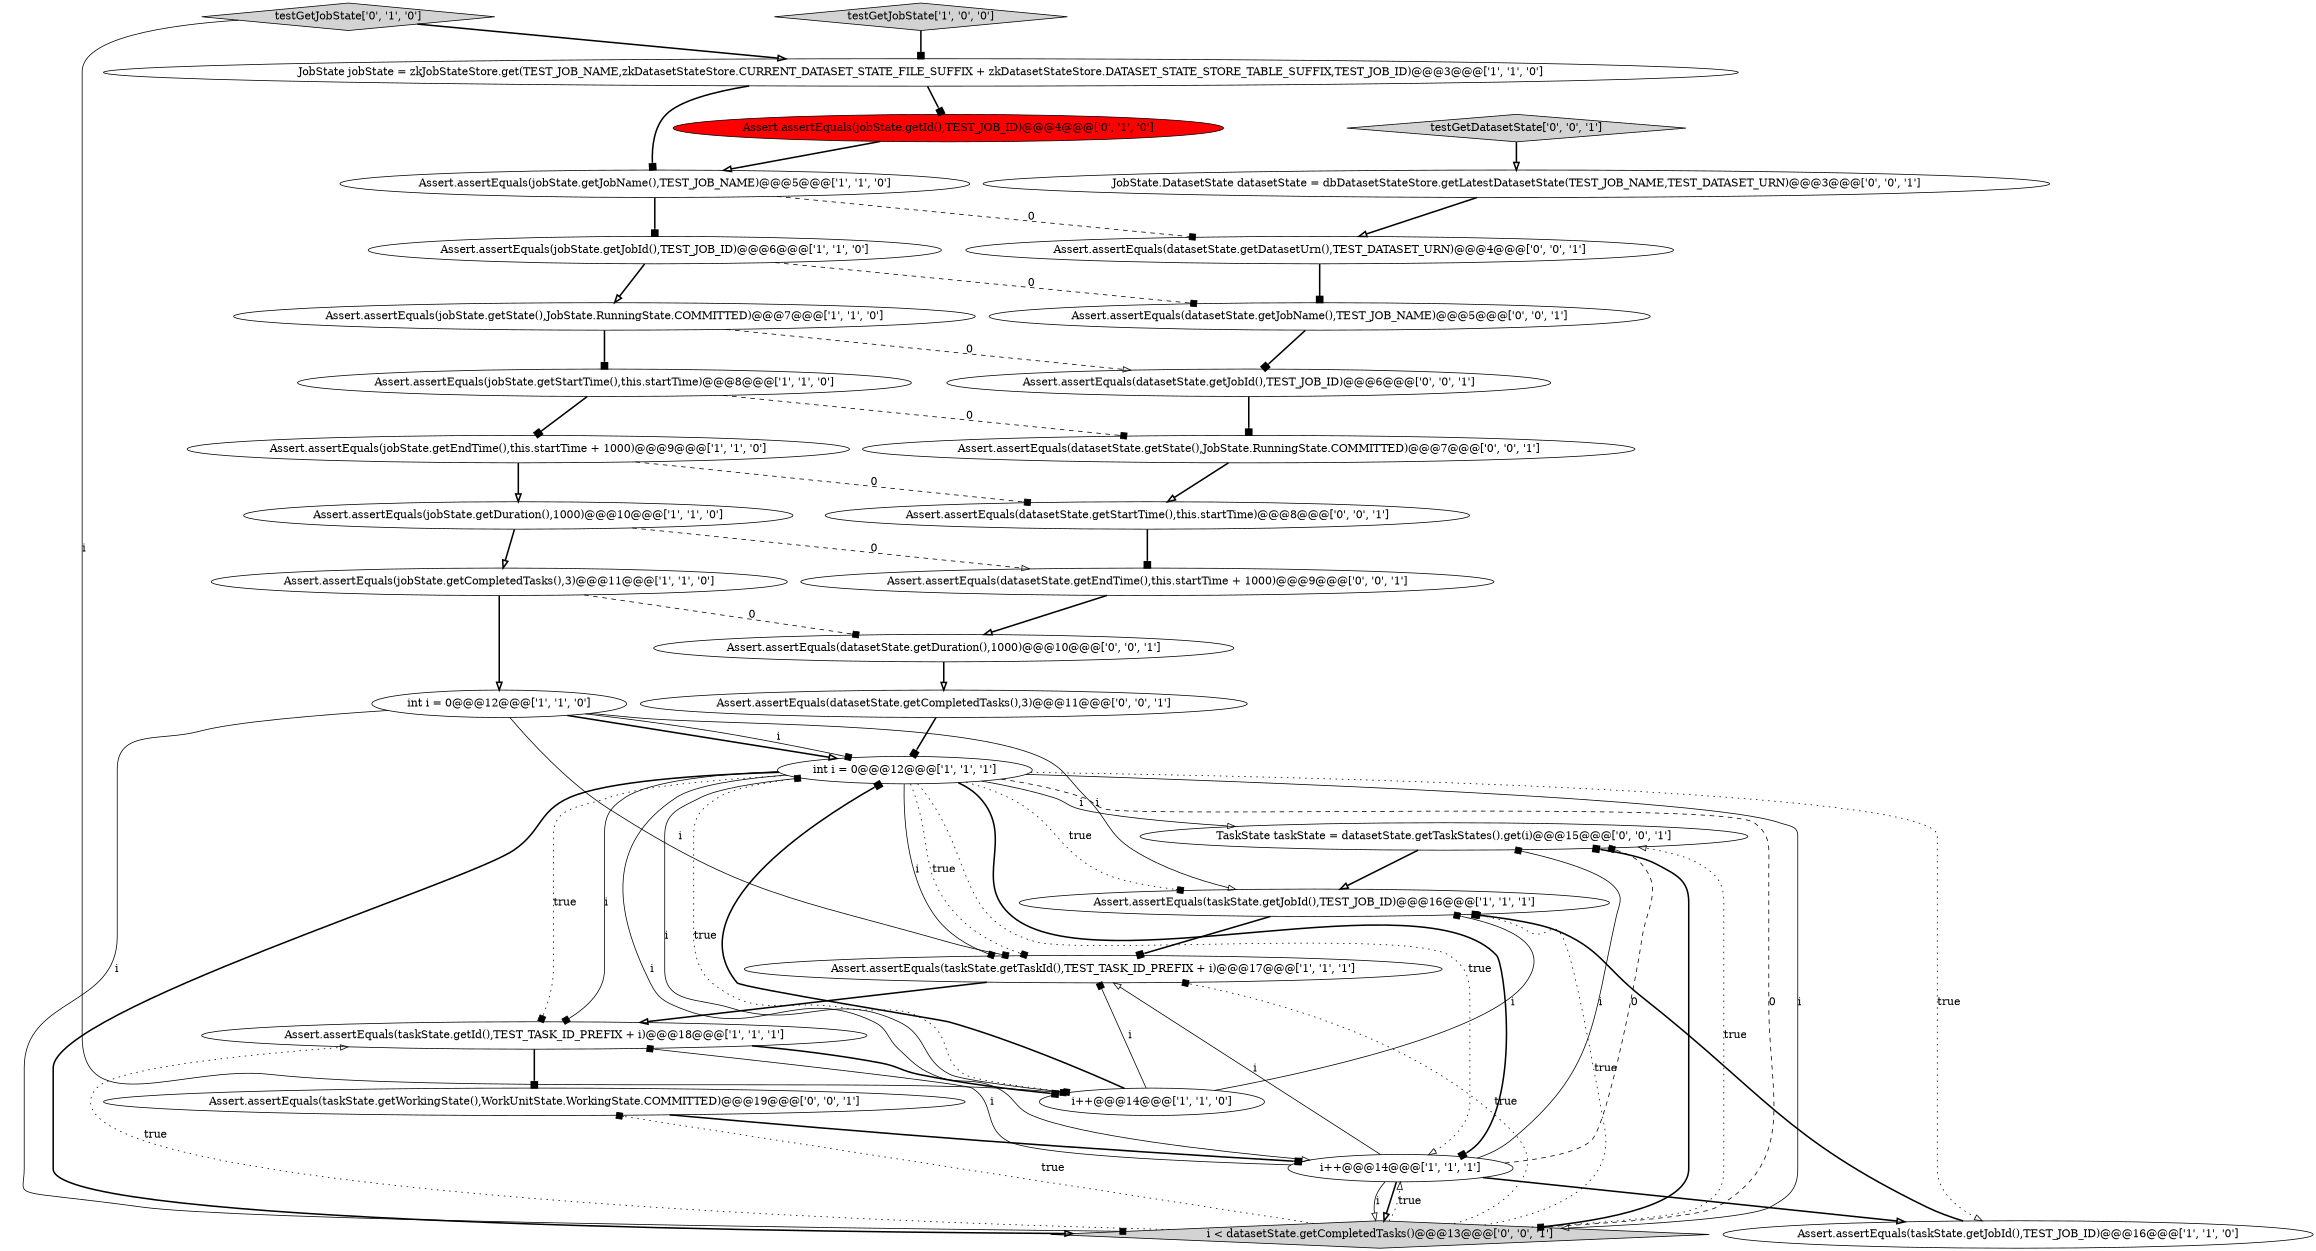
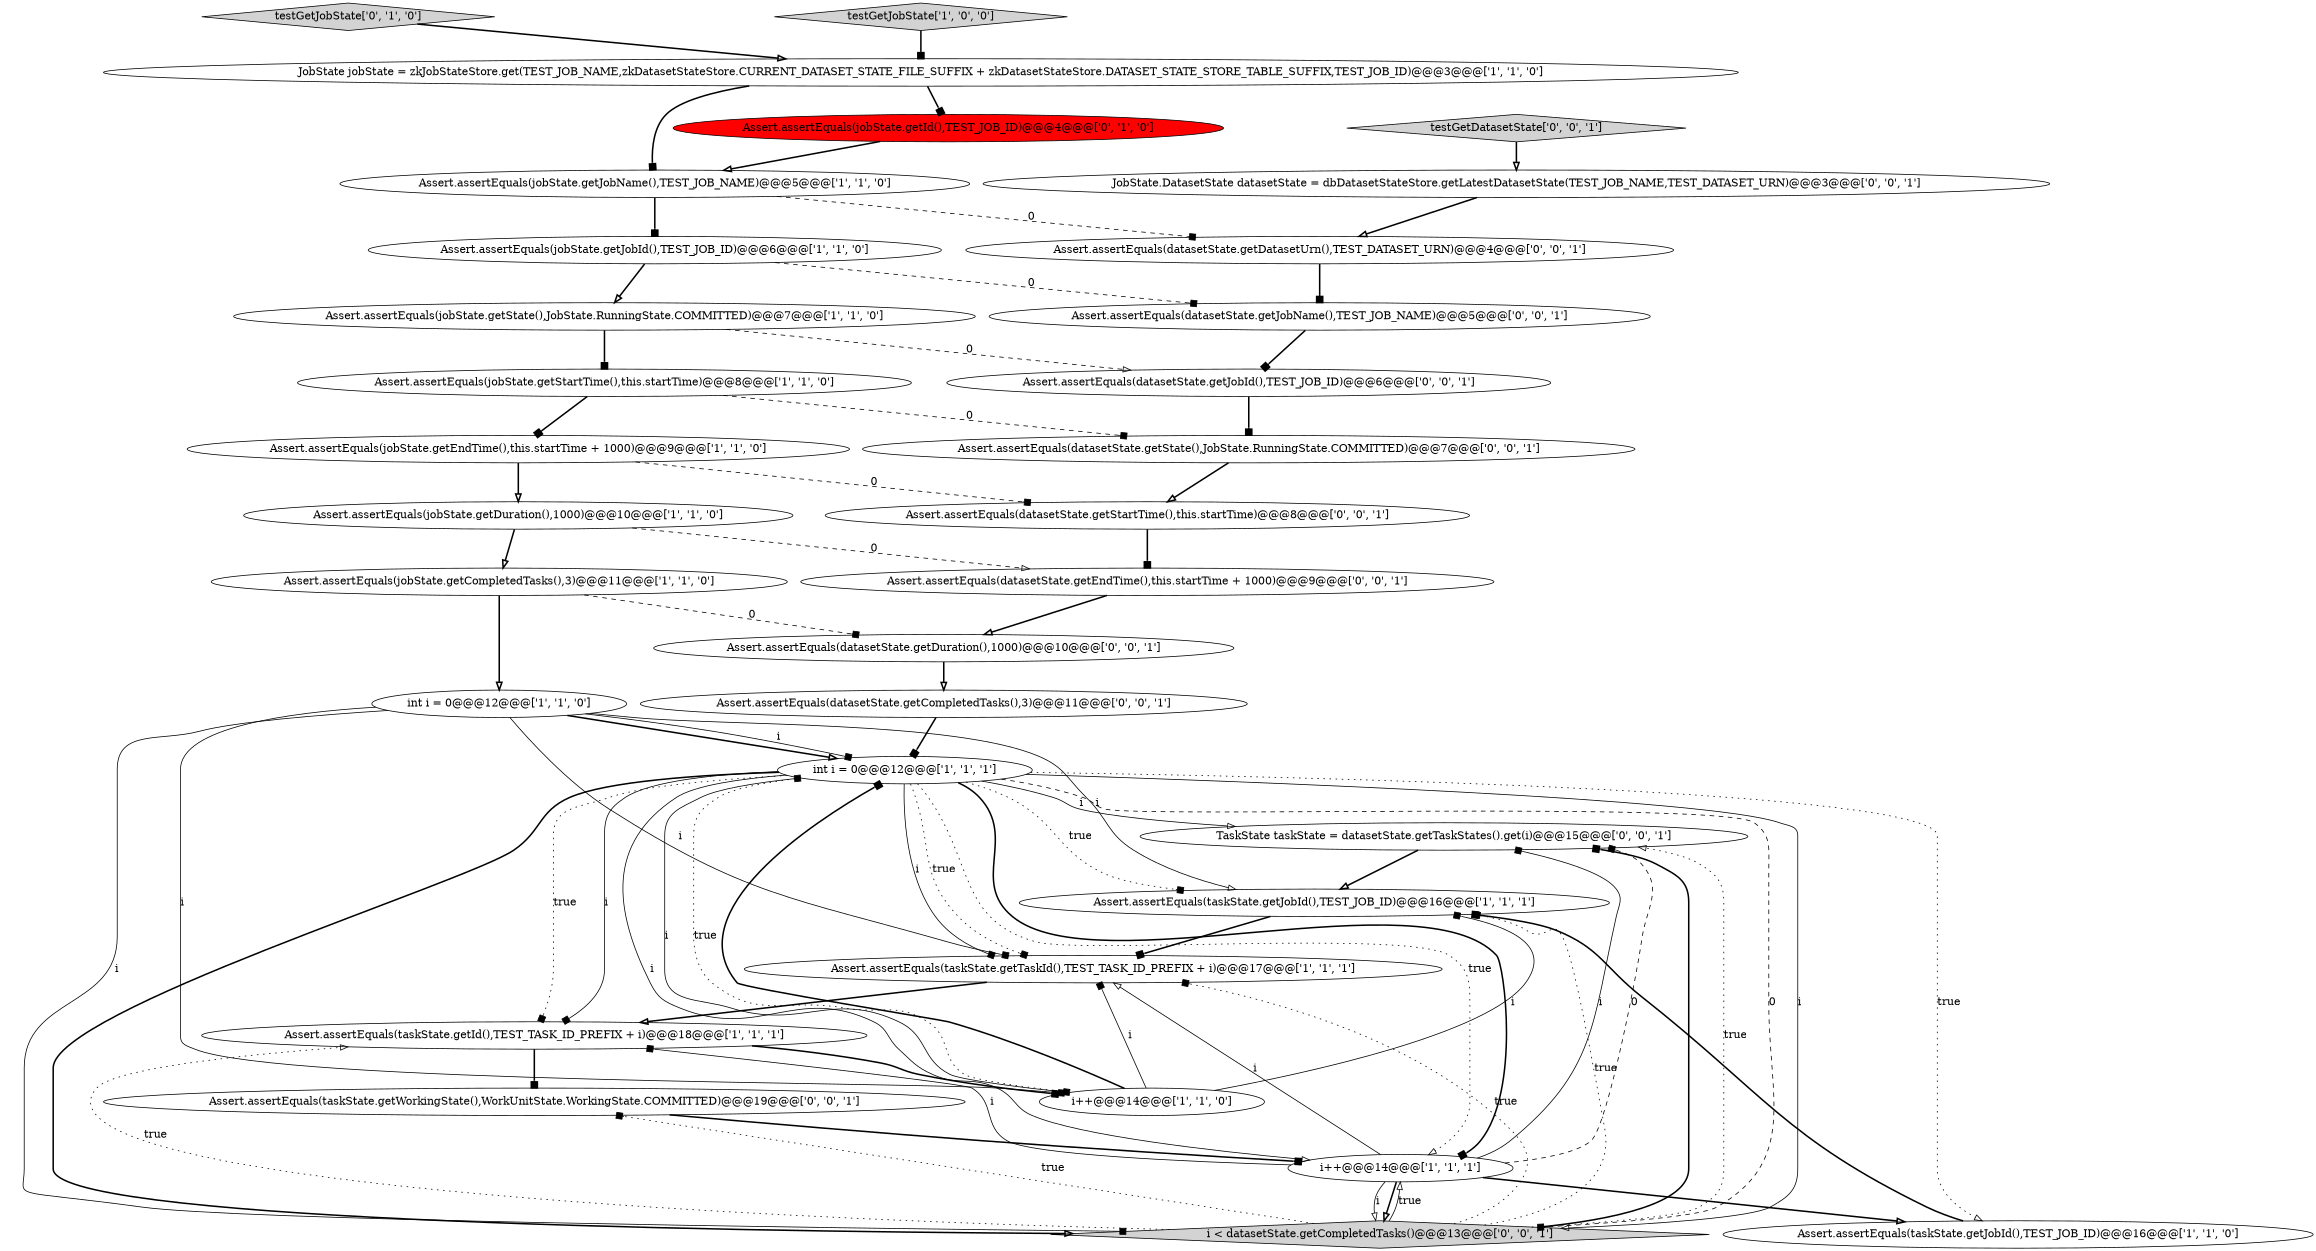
edge "testGetJobState['0', '1', '0']" -> "i++@@@14@@@['1', '1', '0']": now "int i = 0@@@12@@@['1', '1', '0']" -> "i++@@@14@@@['1', '1', '0']"
edge "i < datasetState.getCompletedTasks()@@@13@@@['0', '0', '1']" -> "i++@@@14@@@['1', '1', '1']": style dotted -> solid
